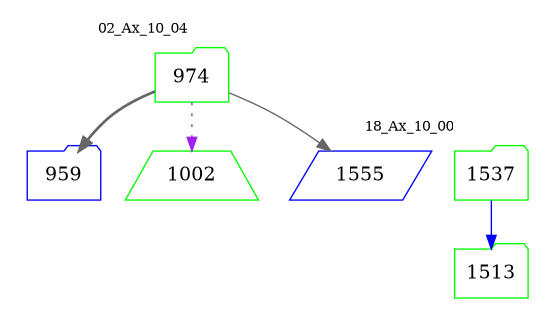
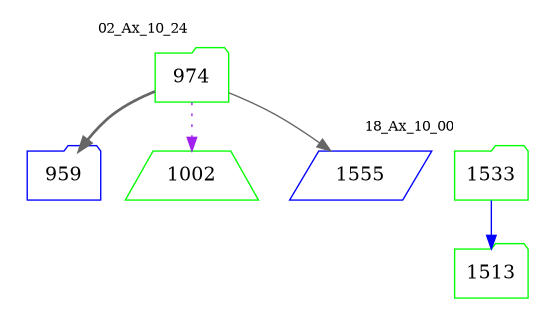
cluster "02_Ax_10_04": label "02_Ax_10_04" -> "02_Ax_10_24"
node "1537": label "1537" -> "1533"
